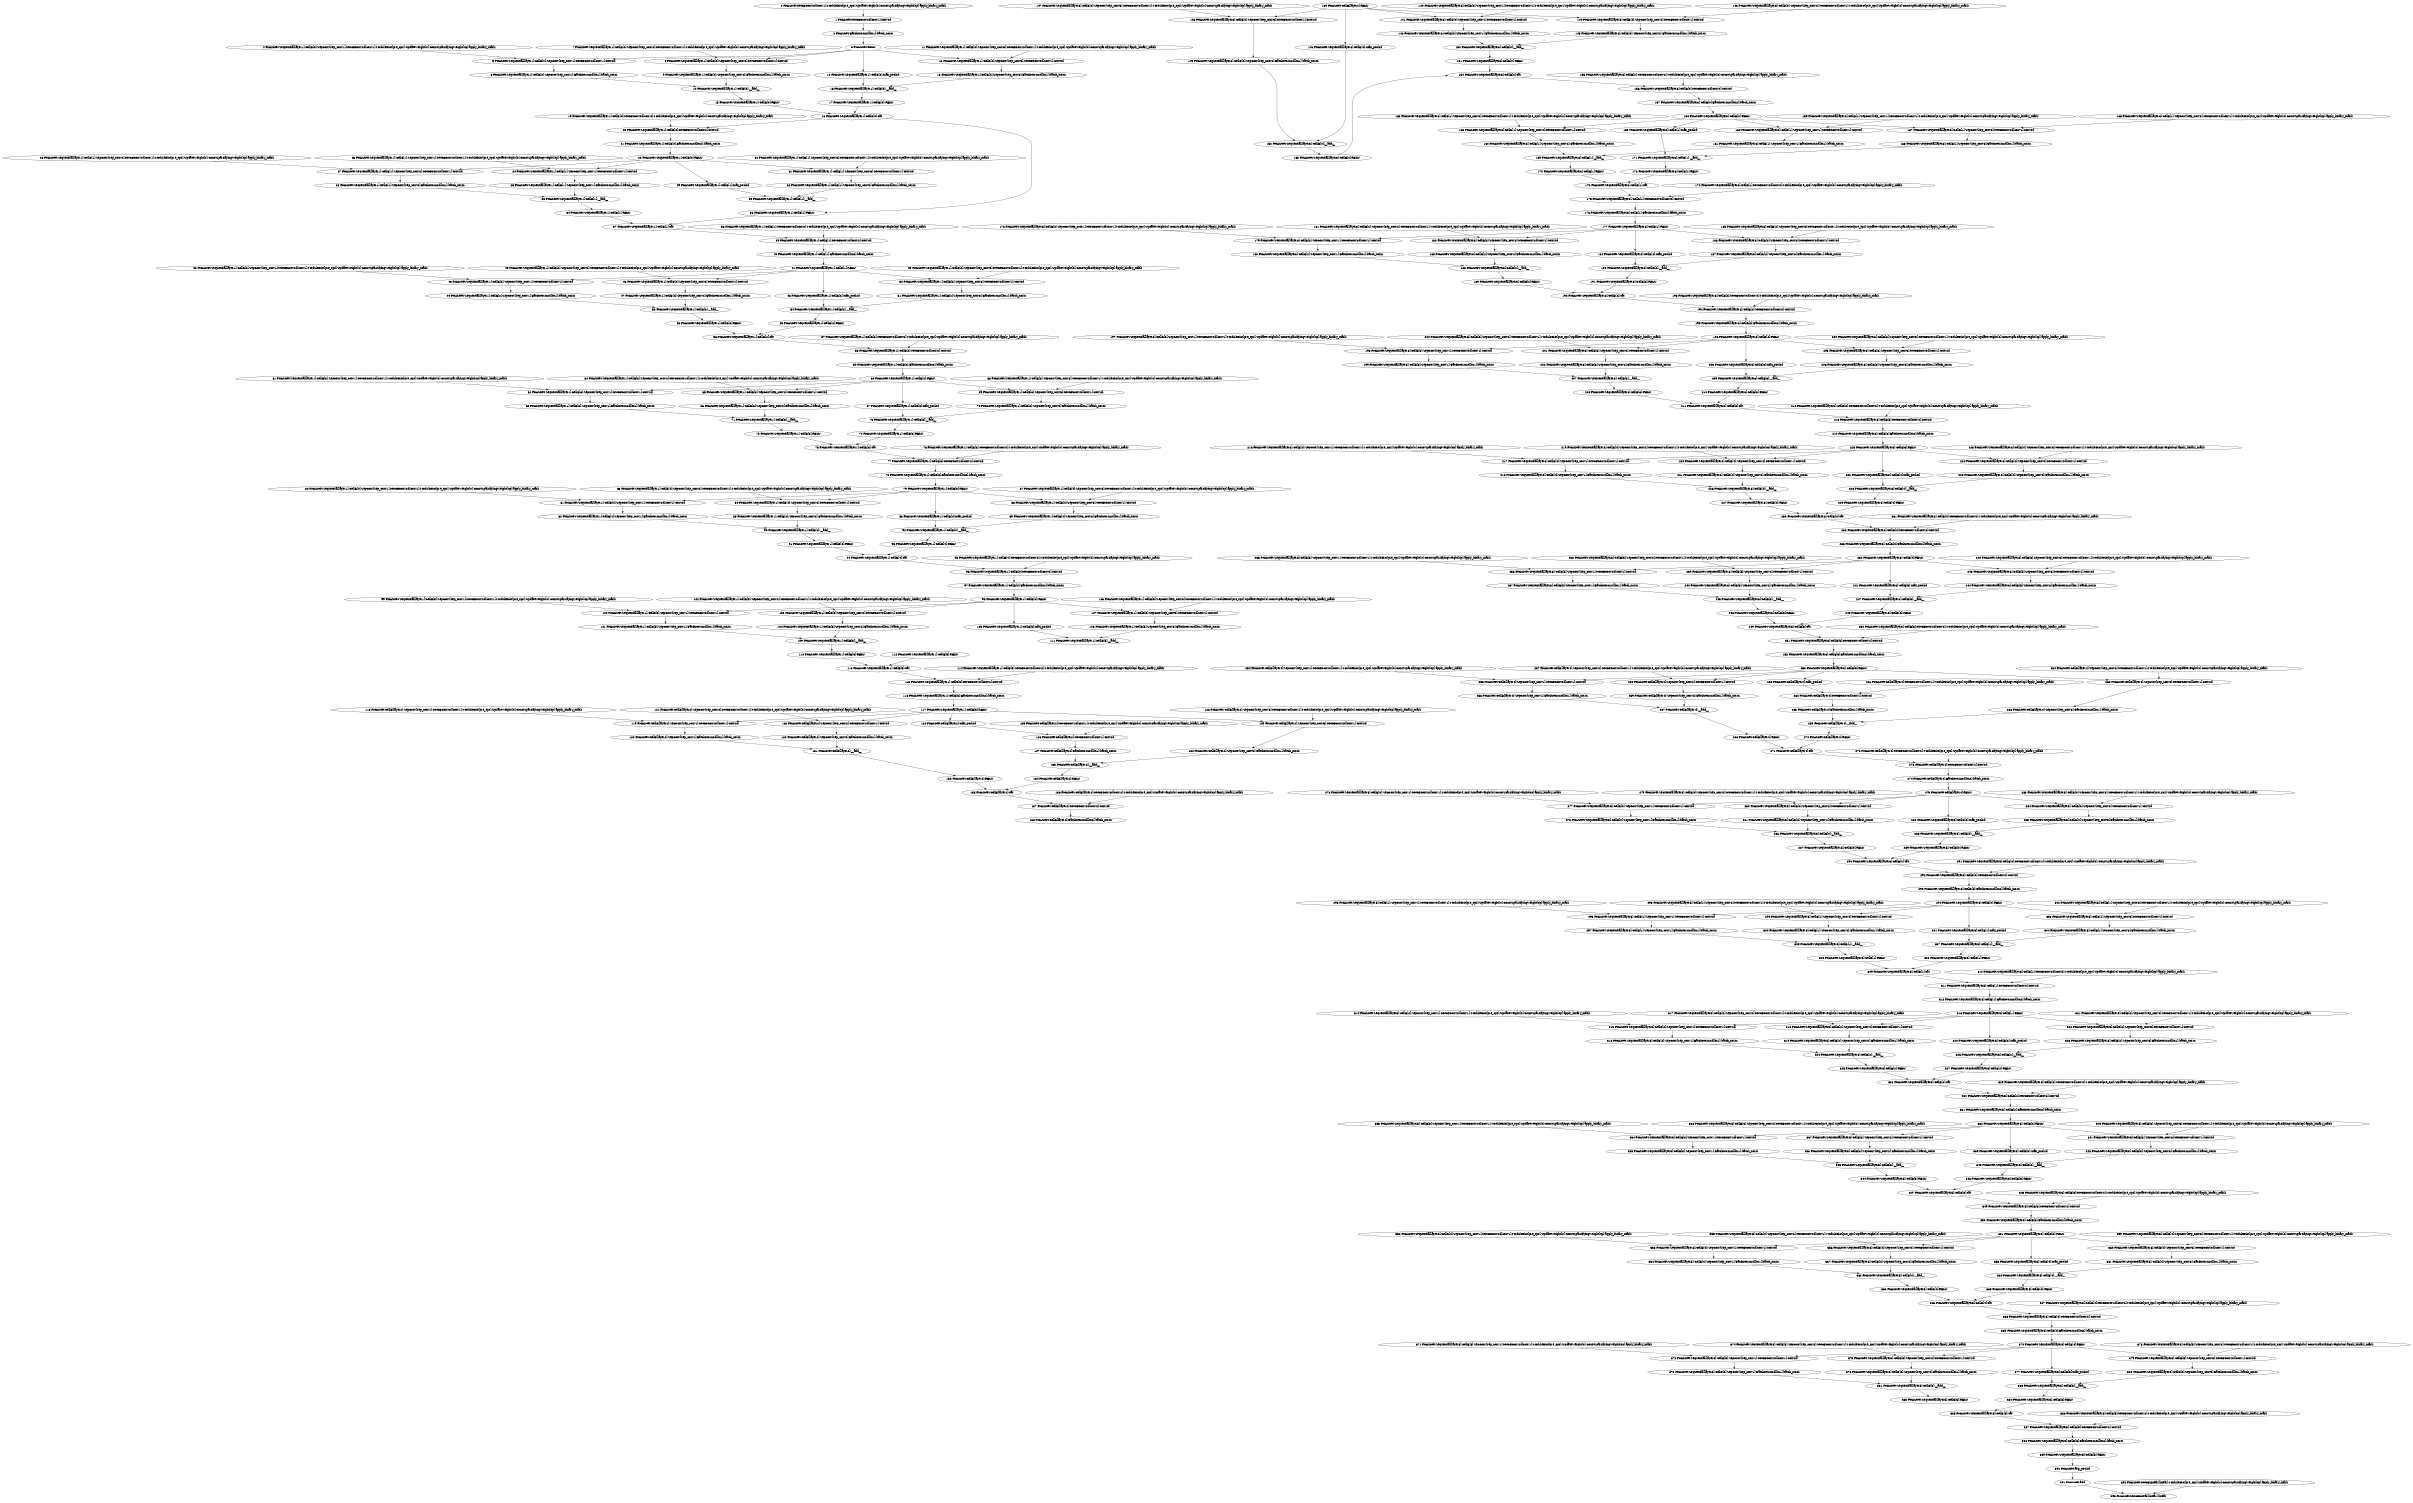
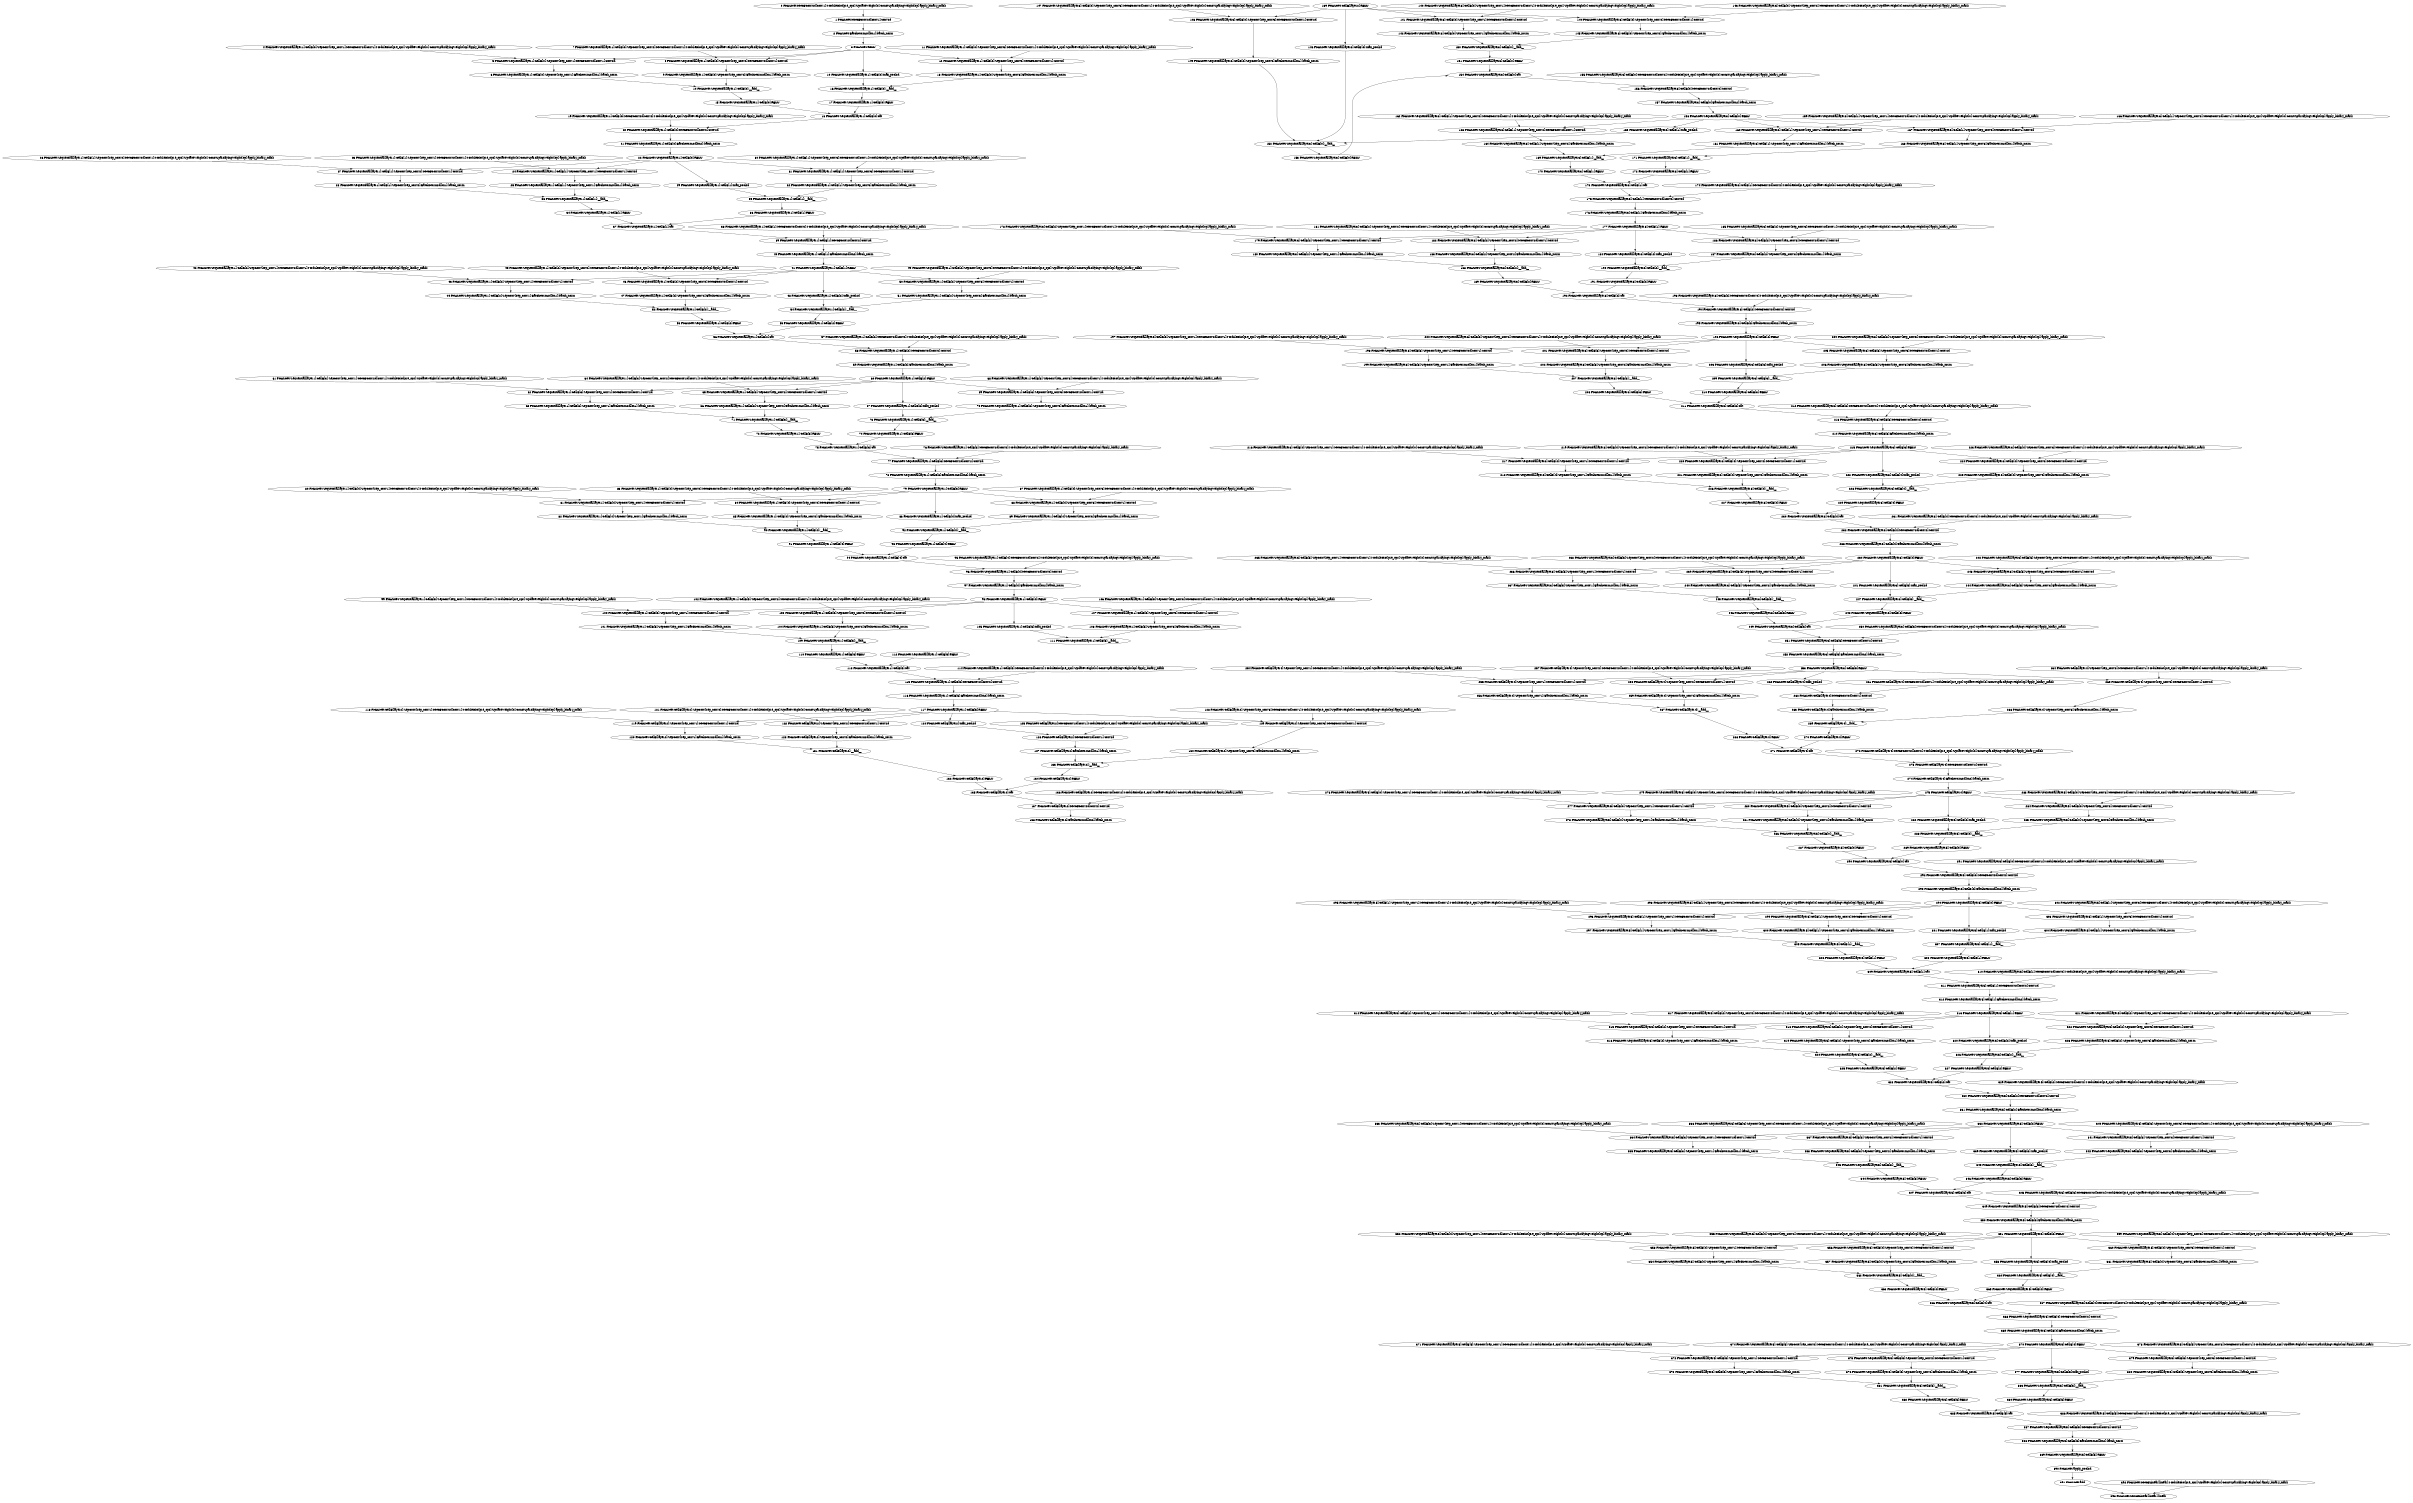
edge "165 PNASNet/Sequential[layer3]/CellB[1]/max_pool2d" -> "171 PNASNet/Sequential[layer3]/CellB[1]/__add__": now "165 PNASNet/Sequential[layer3]/CellB[1]/max_pool2d" -> "152 PNASNet/Sequential[layer3]/CellB[0]/__add__"
edge "18 PNASNet/Sequential[layer1]/CellB[0]/cat" -> "36 PNASNet/Sequential[layer1]/CellB[1]/RELU": now "35 PNASNet/Sequential[layer1]/CellB[1]/__add__" -> "36 PNASNet/Sequential[layer1]/CellB[1]/RELU"
edge "86 PNASNet/Sequential[layer1]/CellB[4]/max_pool2d" -> "92 PNASNet/Sequential[layer1]/CellB[4]/__add__": removed
edge "382 PNASNet/Sequential[layer5]/CellB[5]/RELU" -> "385 PNASNet/Sequential[layer5]/CellB[5]/cat": added
node "390 PNASNet/avg_pool2d": label "390 PNASNet/avg_pool2d" -> "390 PNASNet/apply_pool2d"
